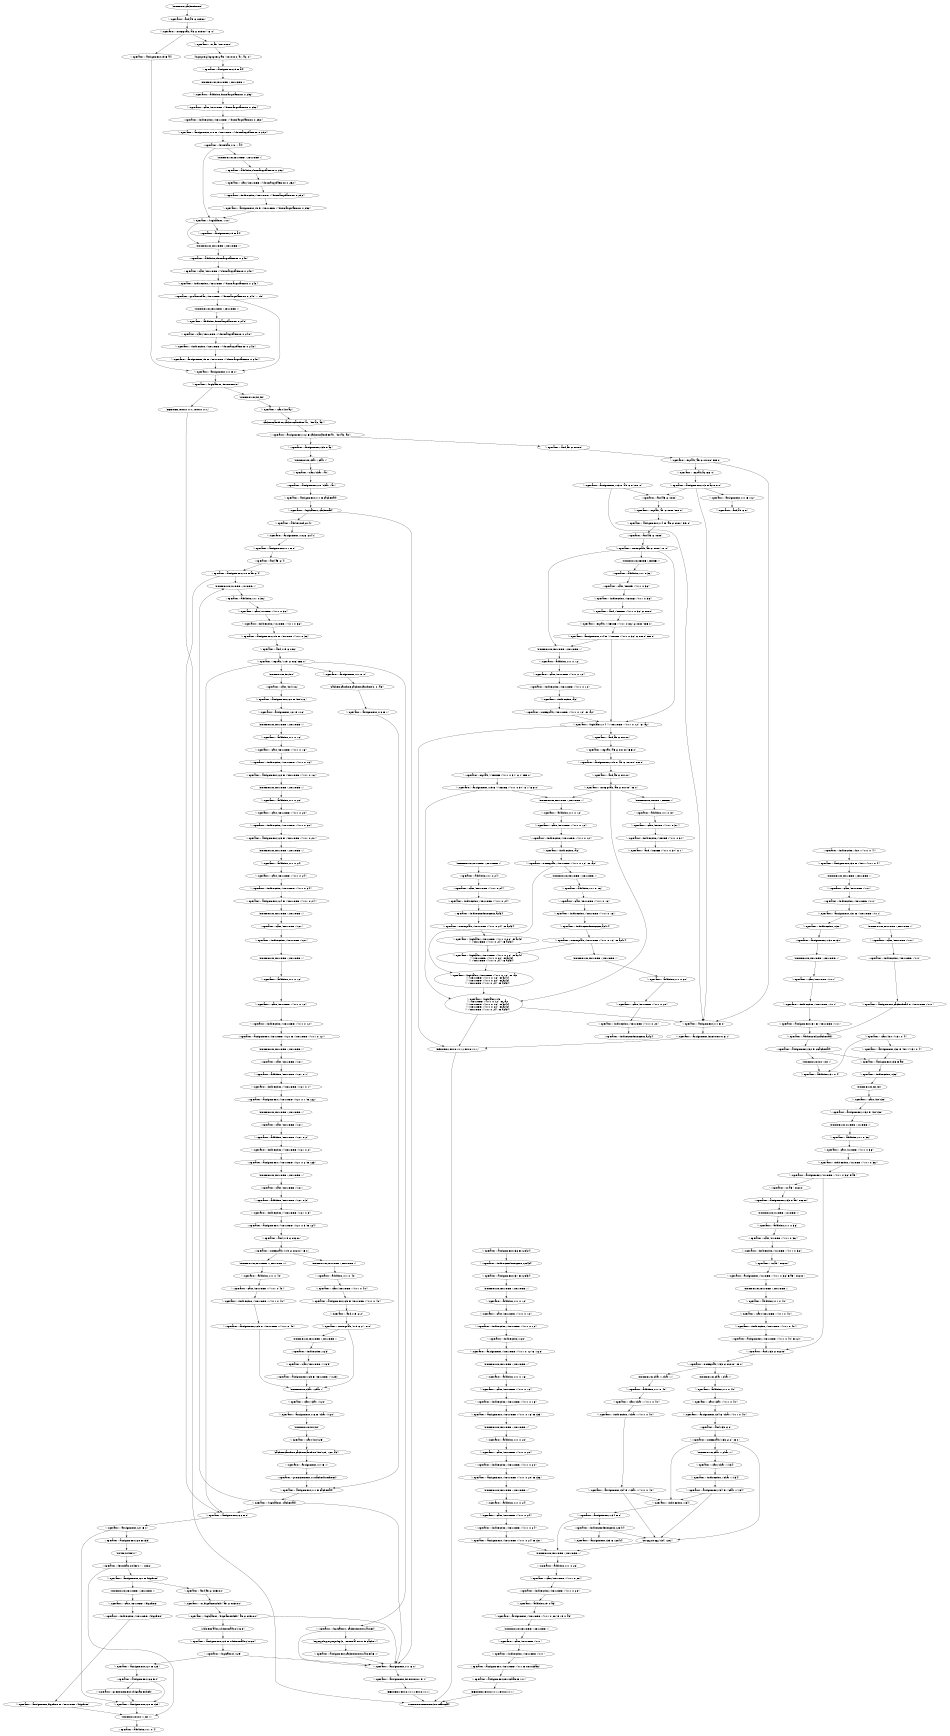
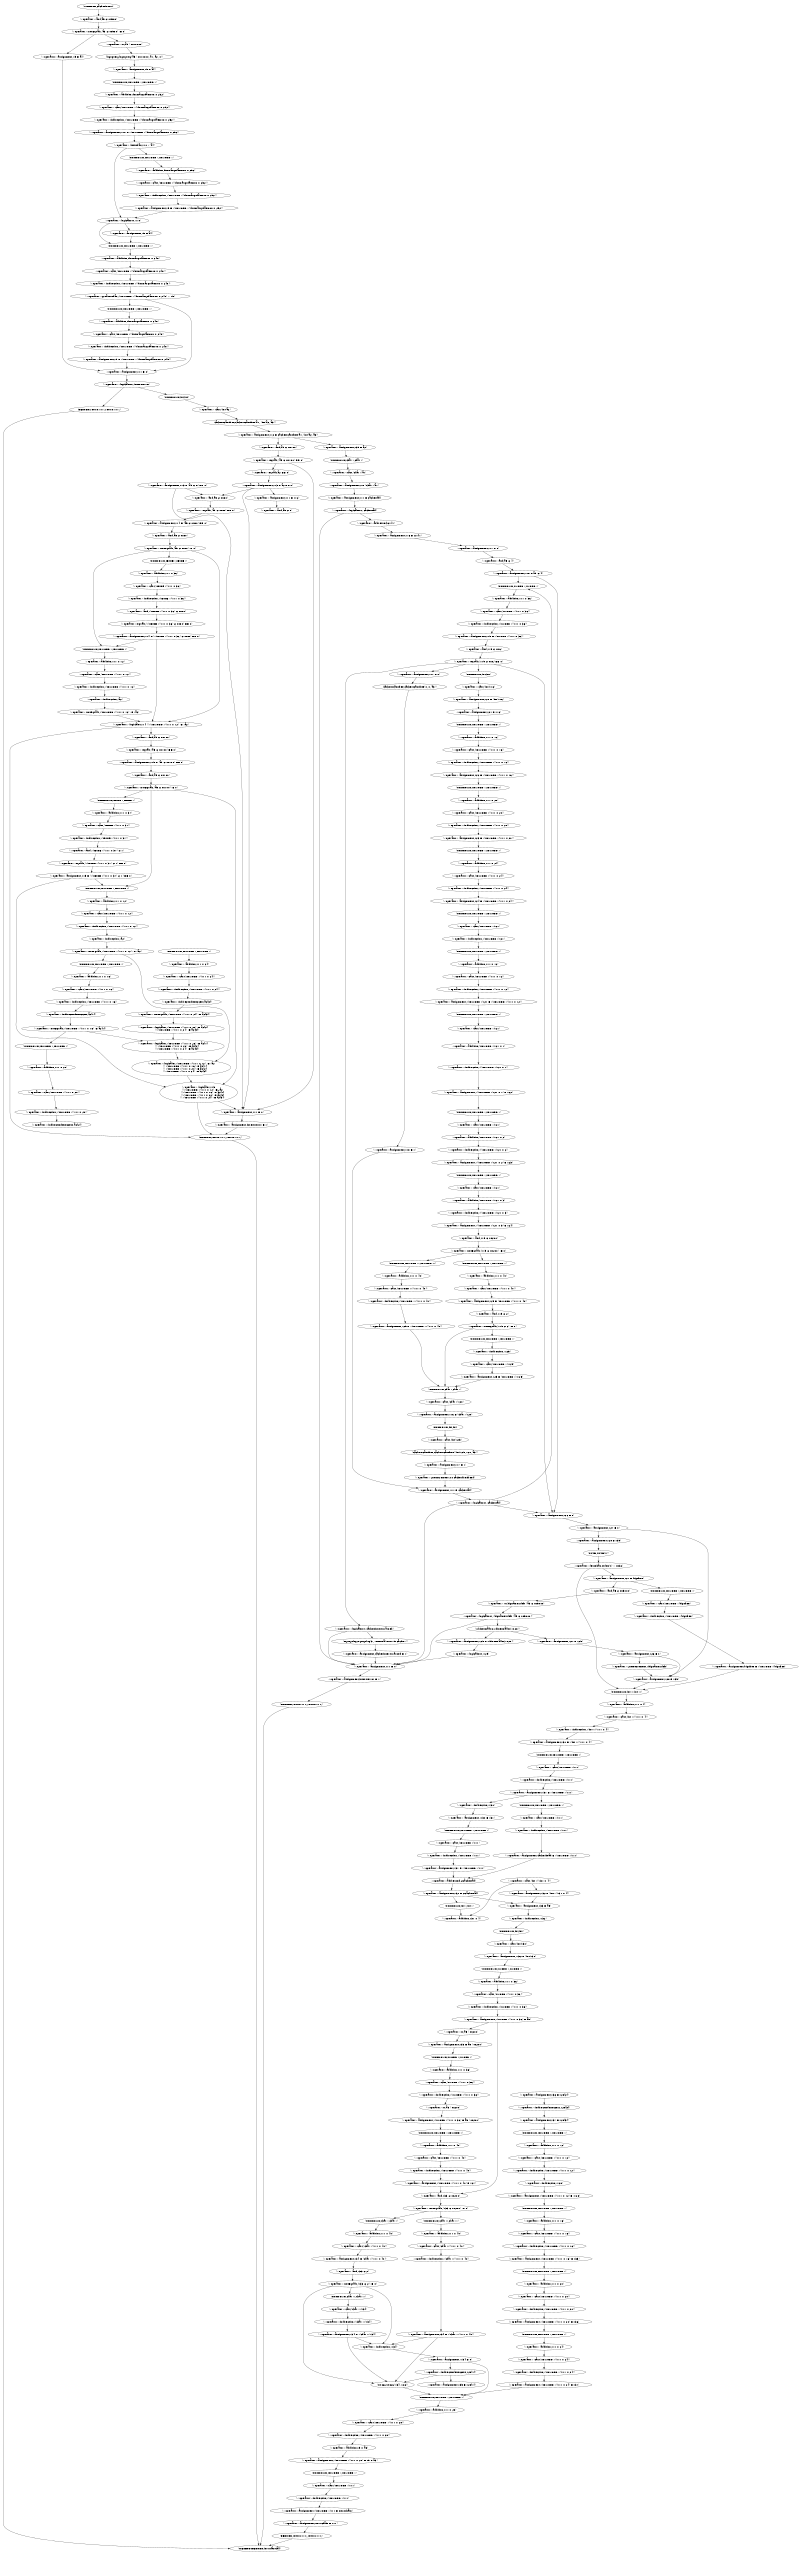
edge "(<operator>.and,*(_BYTE *)(v11 + 37) & 1)" -> "(<operator>.equals,(*(_BYTE *)(v11 + 37) & 1) == 0)": added
edge "(<operator>.logicalNot,!v29)" -> "(<operator>.assignment,v27 = v29)": now "(whine_malloc,whine_malloc(1028))" -> "(<operator>.assignment,v27 = v29)"
node "(<operator>.cast,(int **)(v11 + 4))": added
